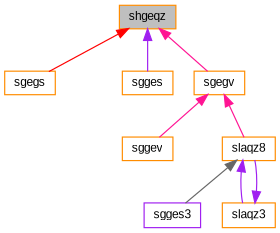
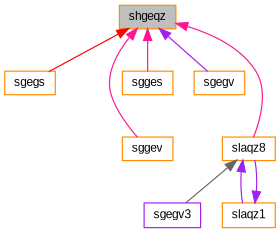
edge "sgegv" -> "shgeqz": color deeppink -> purple
edge "sgges" -> "shgeqz": color purple -> deeppink
edge "sggev" -> "sgegv": now "sggev" -> "shgeqz"
edge "slaqz8" -> "sgegv": now "slaqz8" -> "shgeqz"
node "sgges3": label "sgges3" -> "sgegv3"
node "slaqz3": label "slaqz3" -> "slaqz1"
